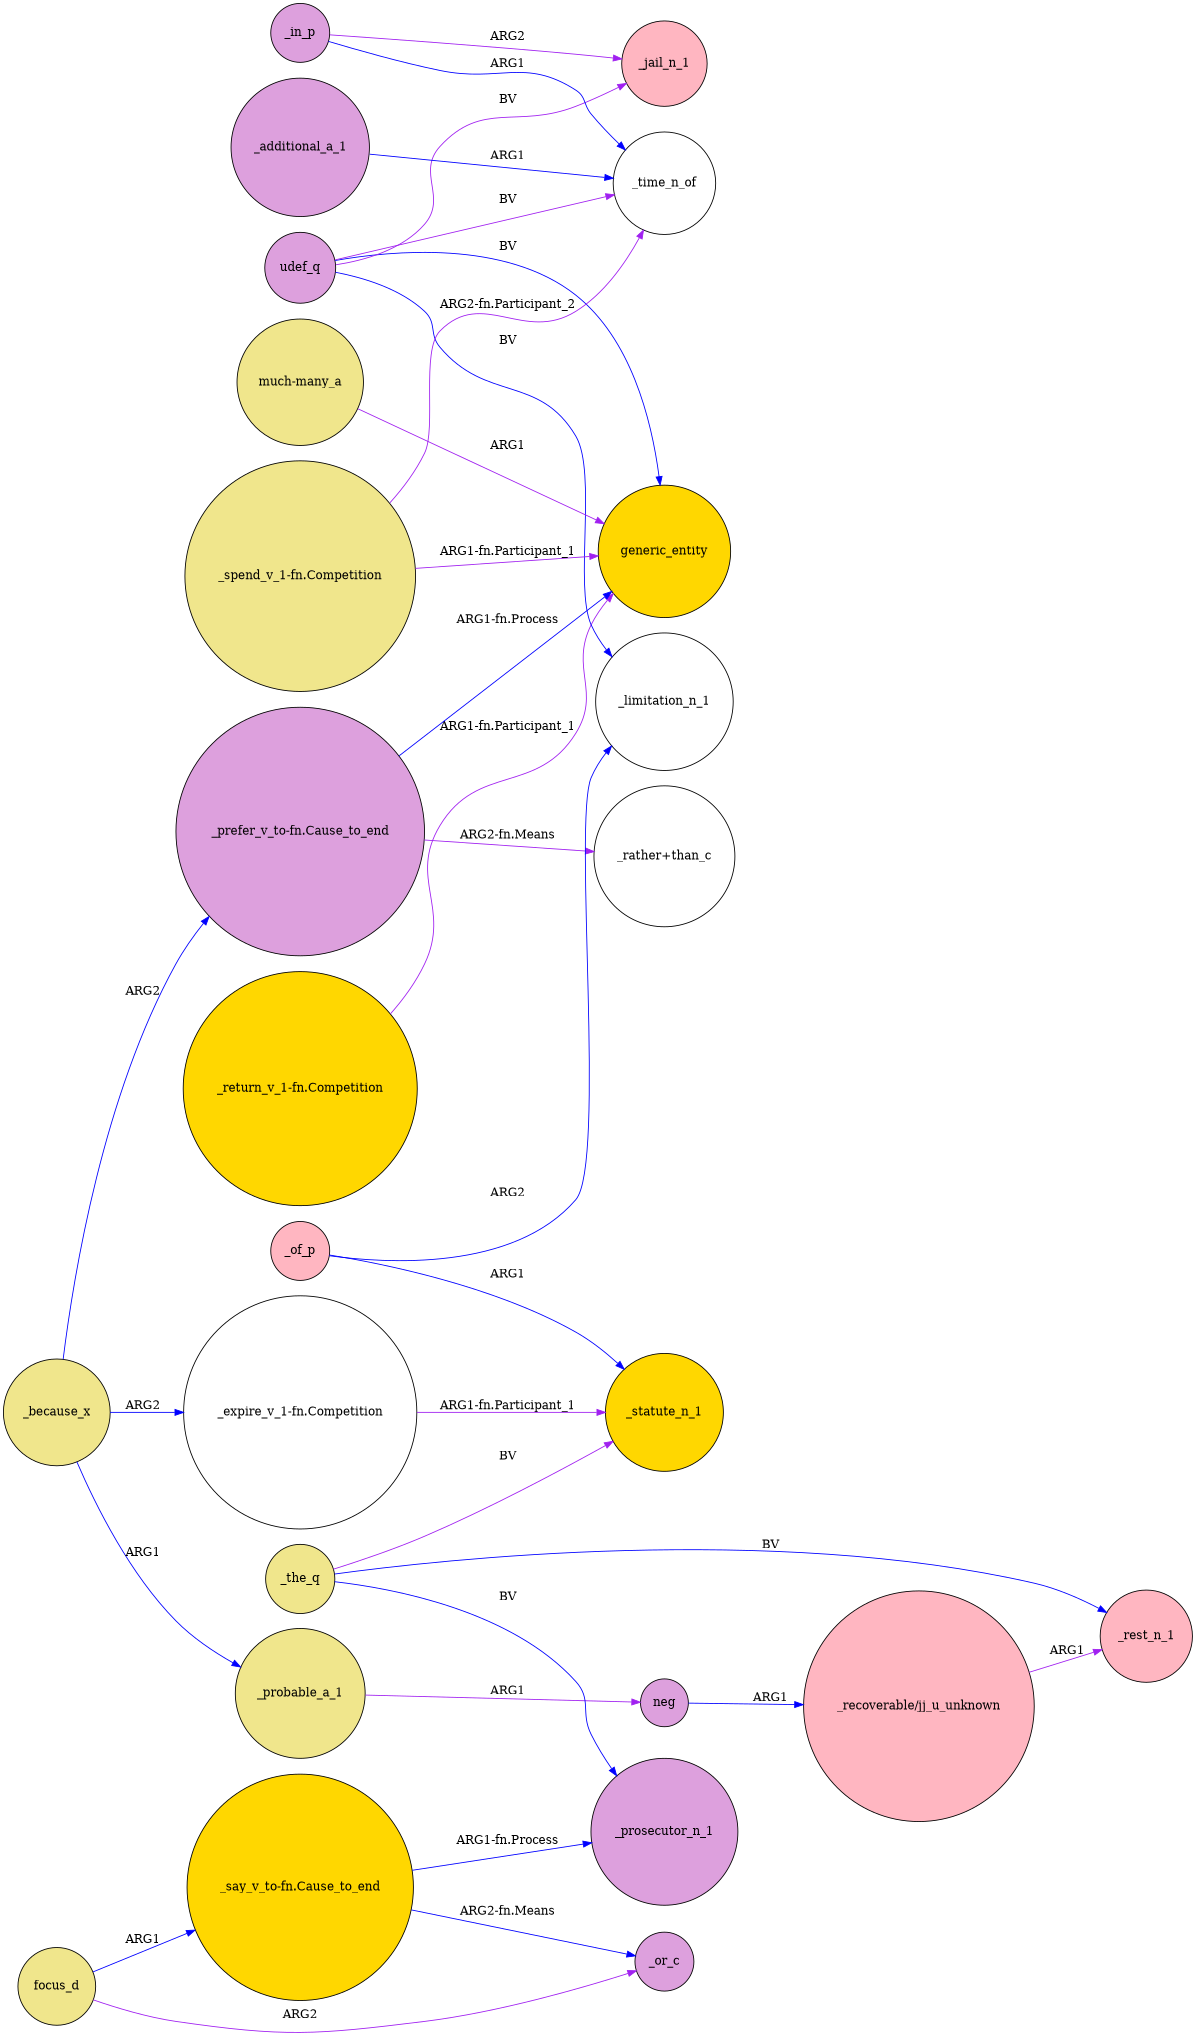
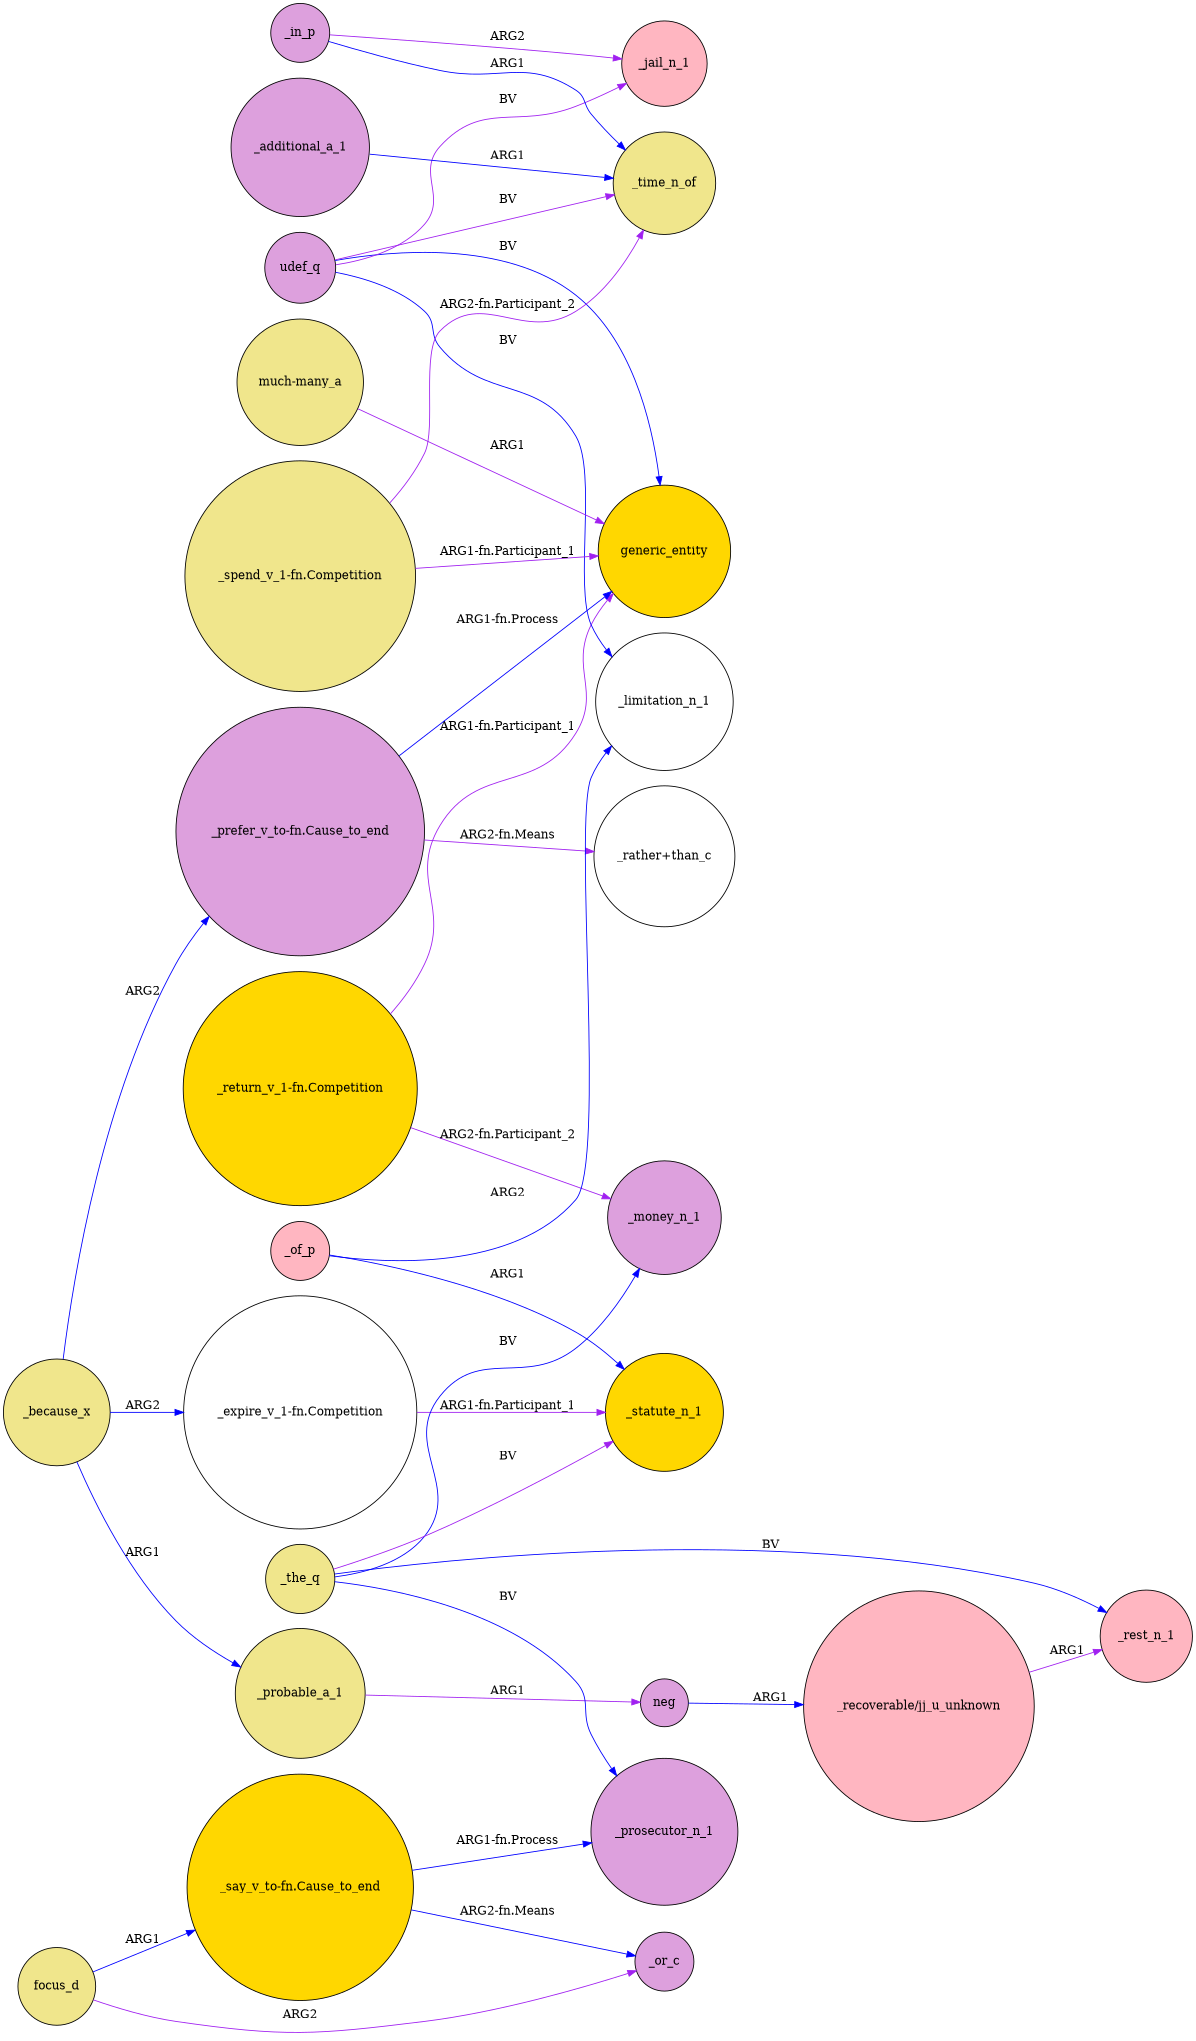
node "_time_n_of": fillcolor white -> khaki
node "_money_n_1": added
